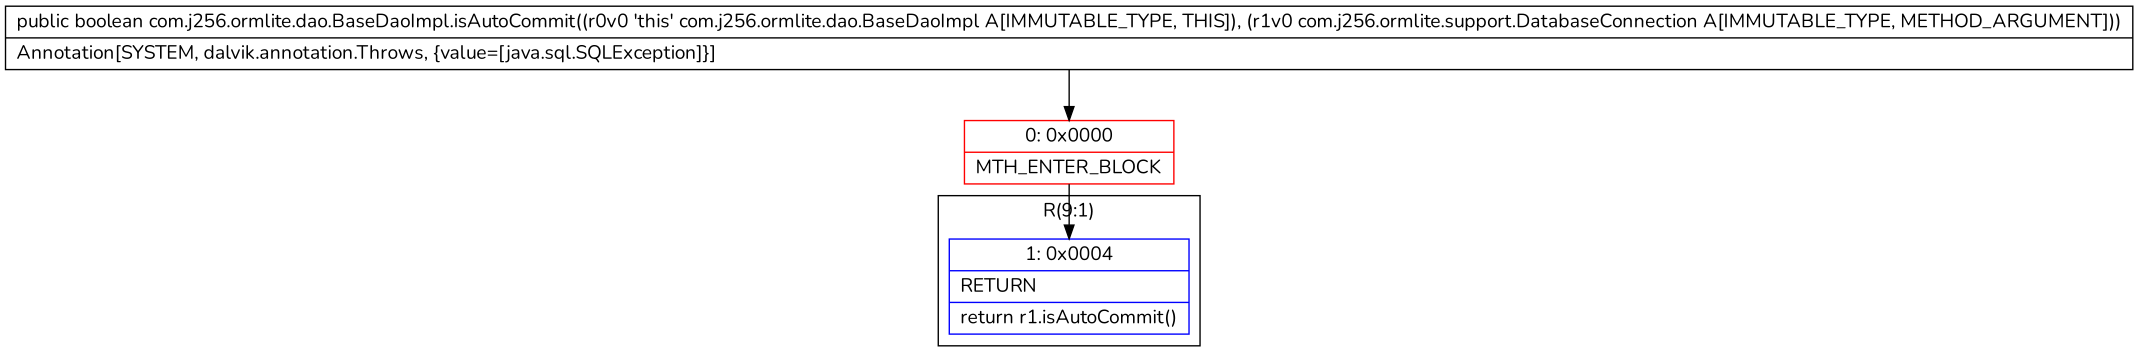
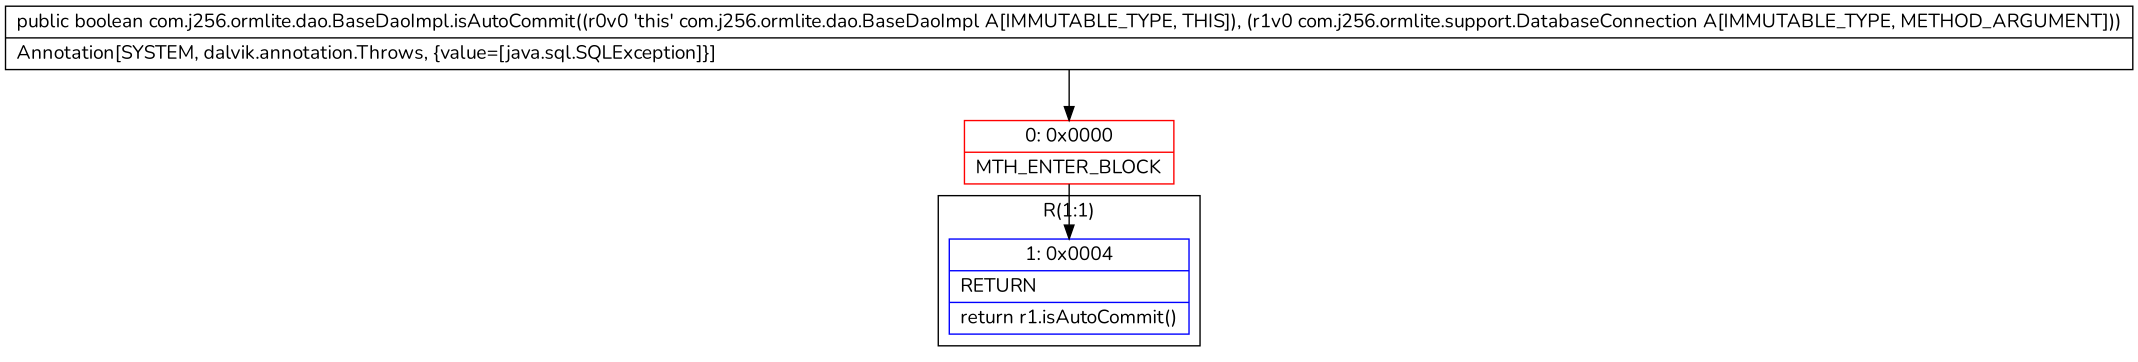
cluster "R(9:1)": label "R(9:1)" -> "R(1:1)"
